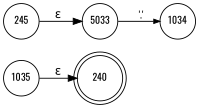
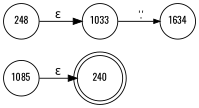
node "245": label "245" -> "248"
node "5033": label "5033" -> "1033"
node "1034": label "1034" -> "1634"
node "1035": label "1035" -> "1085"
